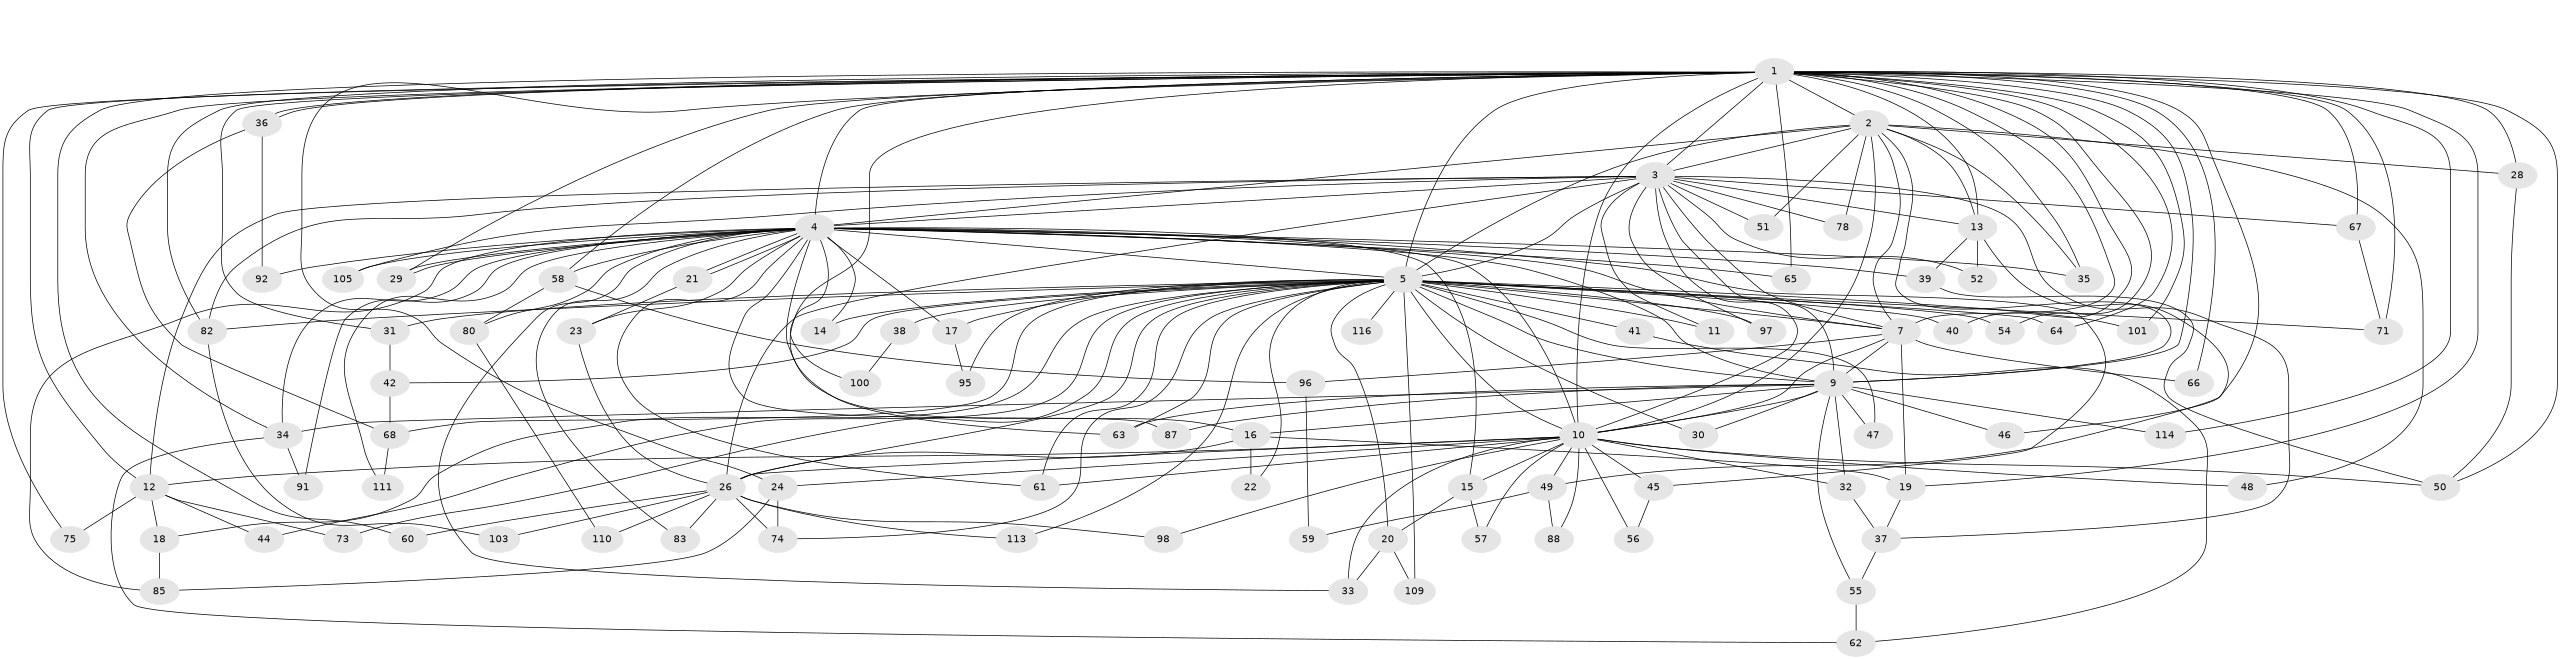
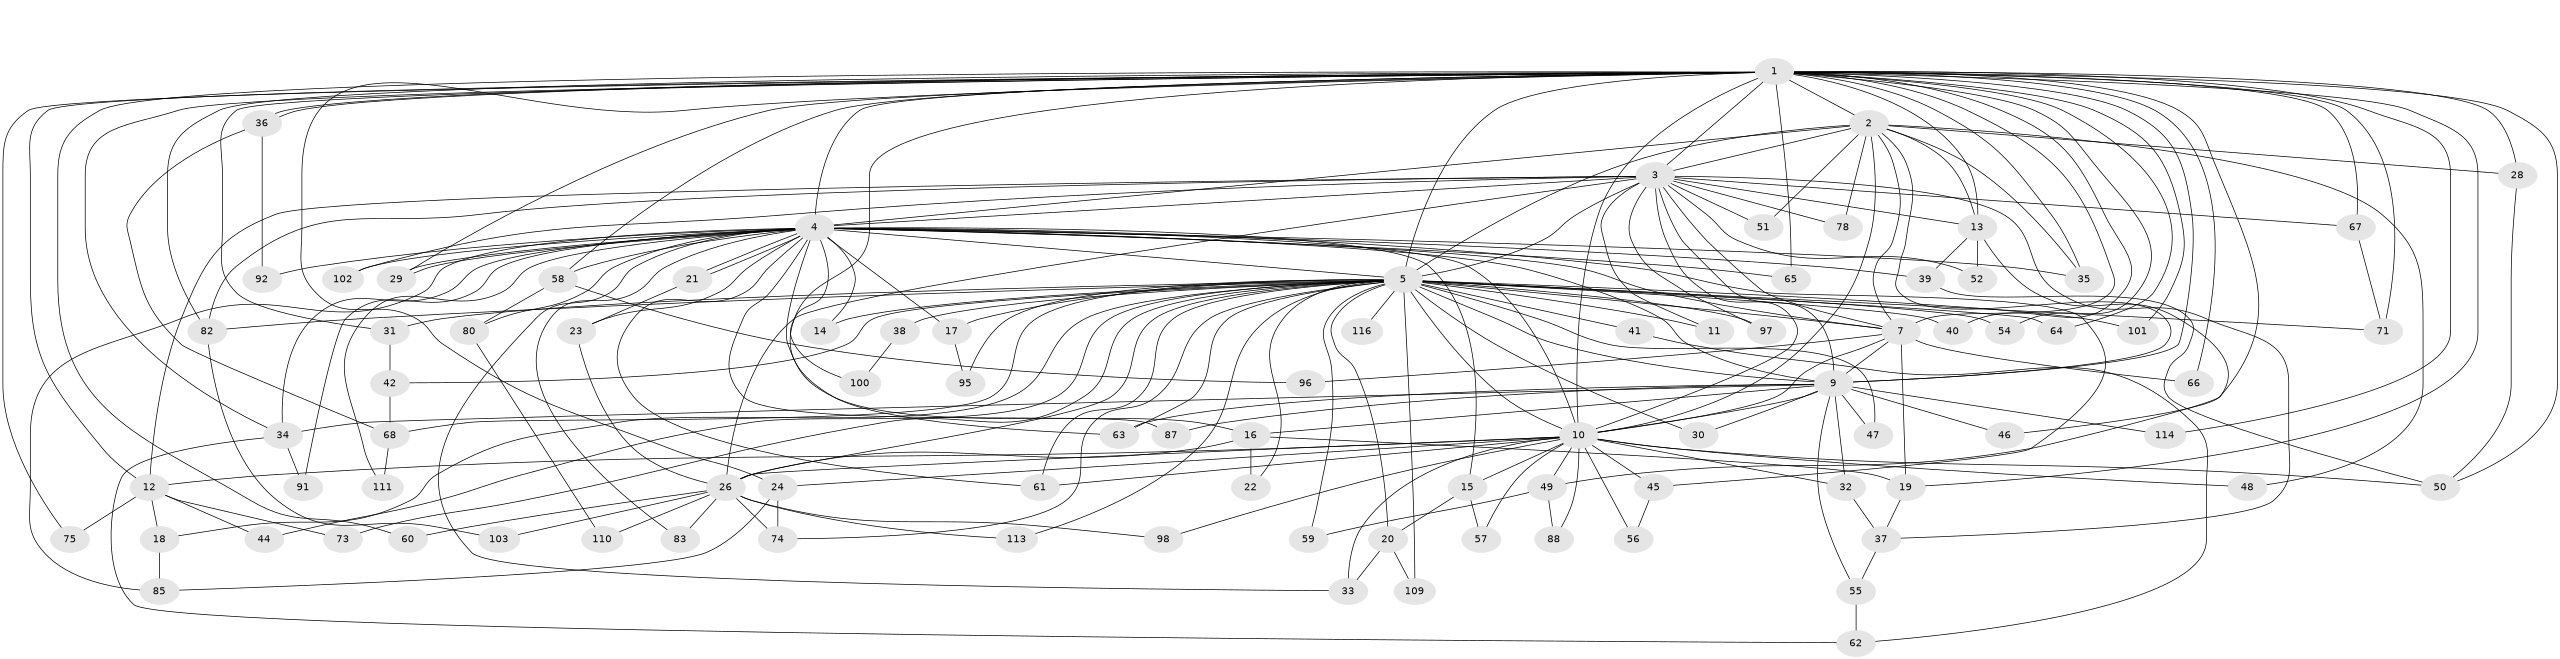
node "105": label "105" -> "102"
edge "96" -- "59": now "5" -- "59"
